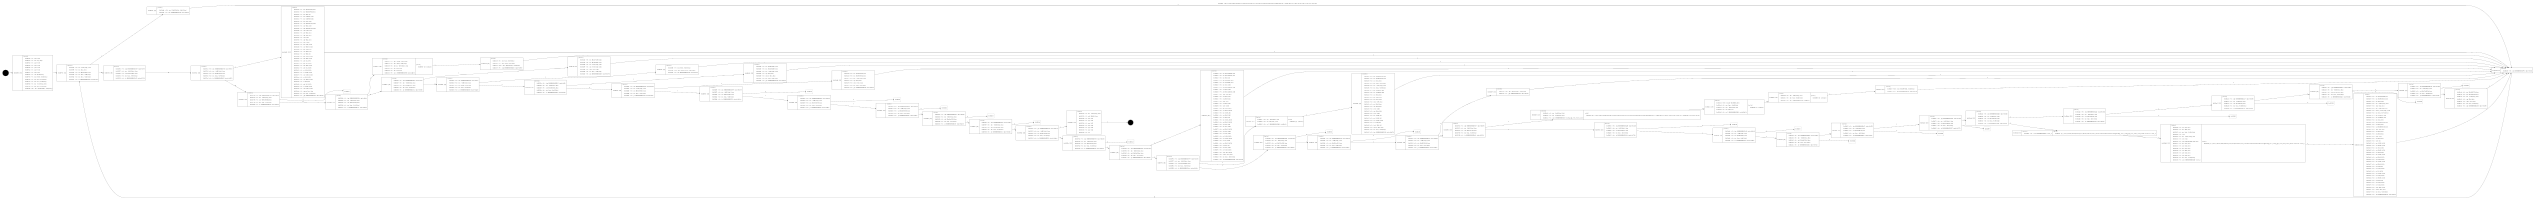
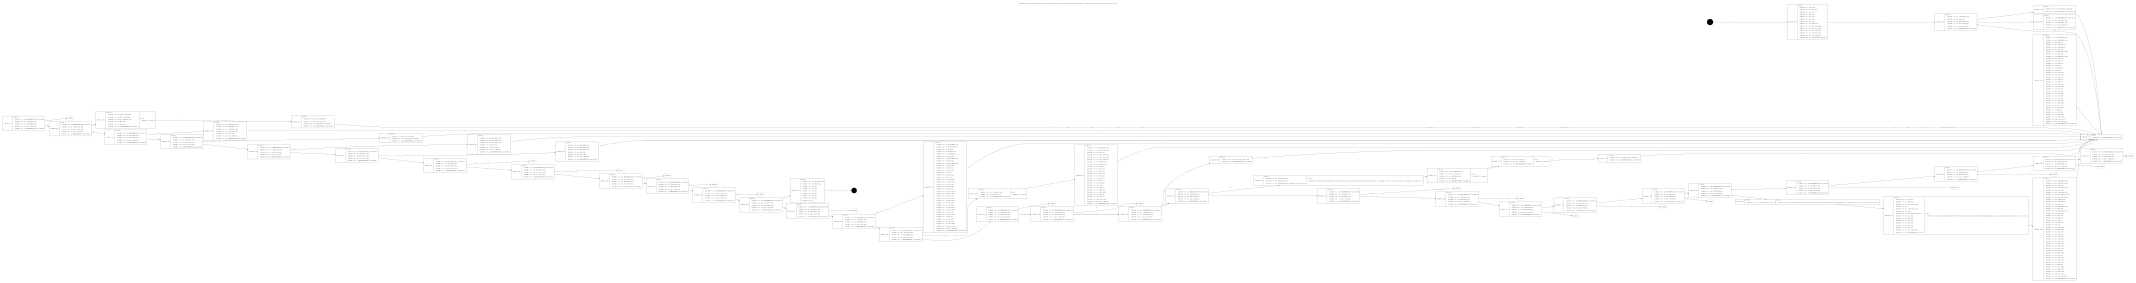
node "0x4017ce [28]": removed
node "0x401ca4 [30]": removed
